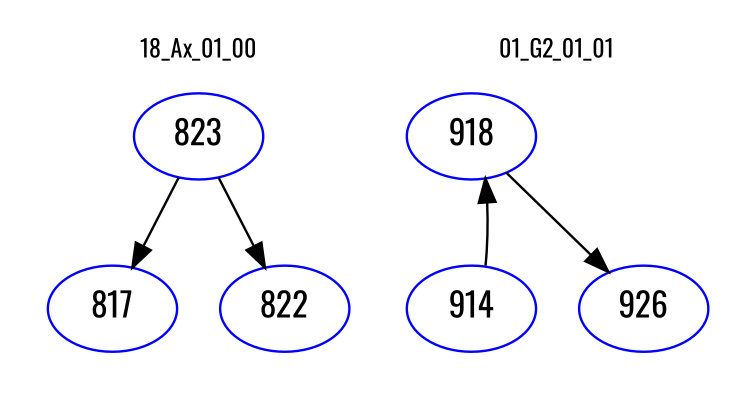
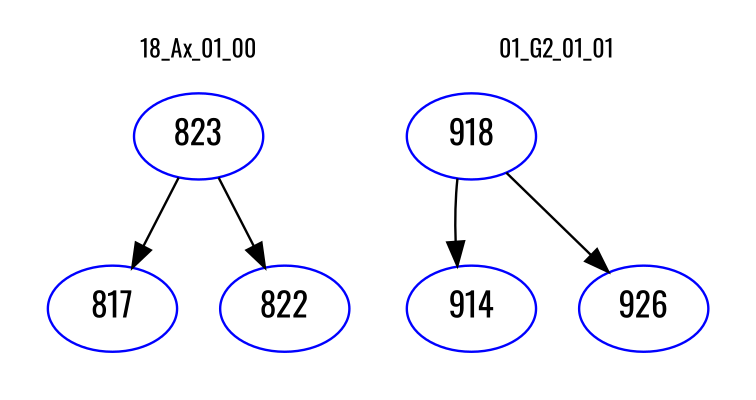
edge "914" -> "918": reversed
